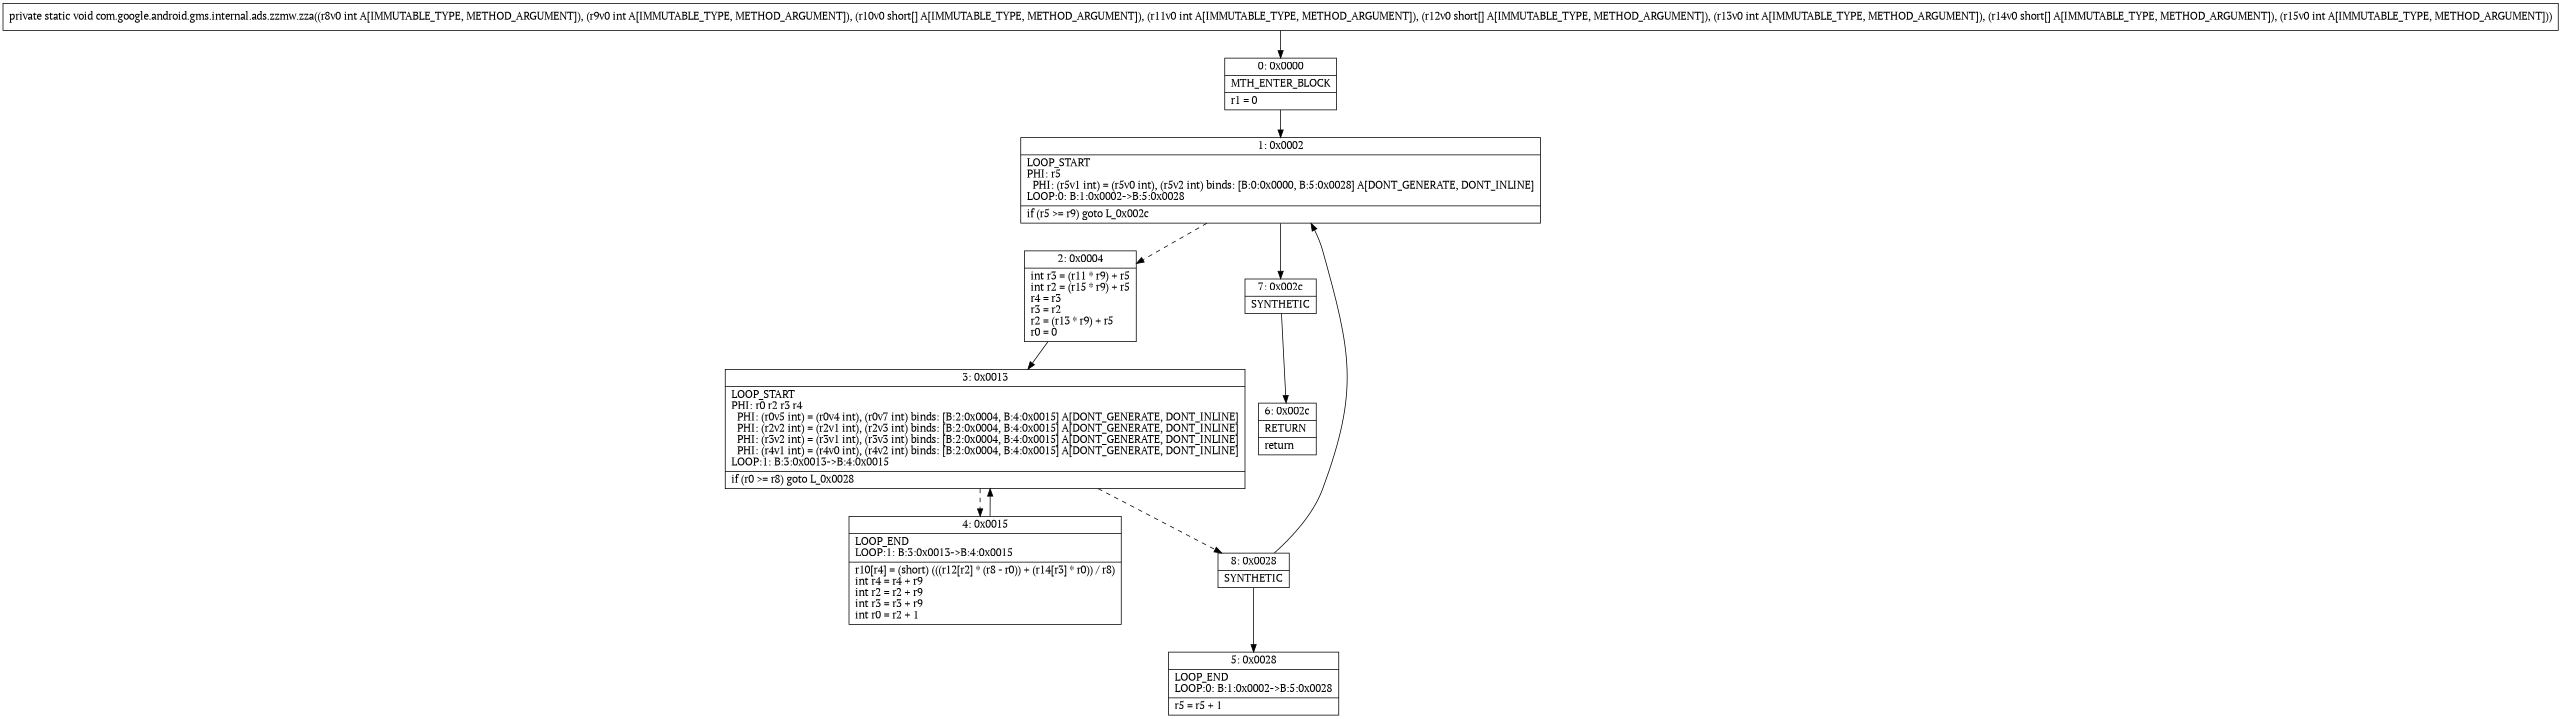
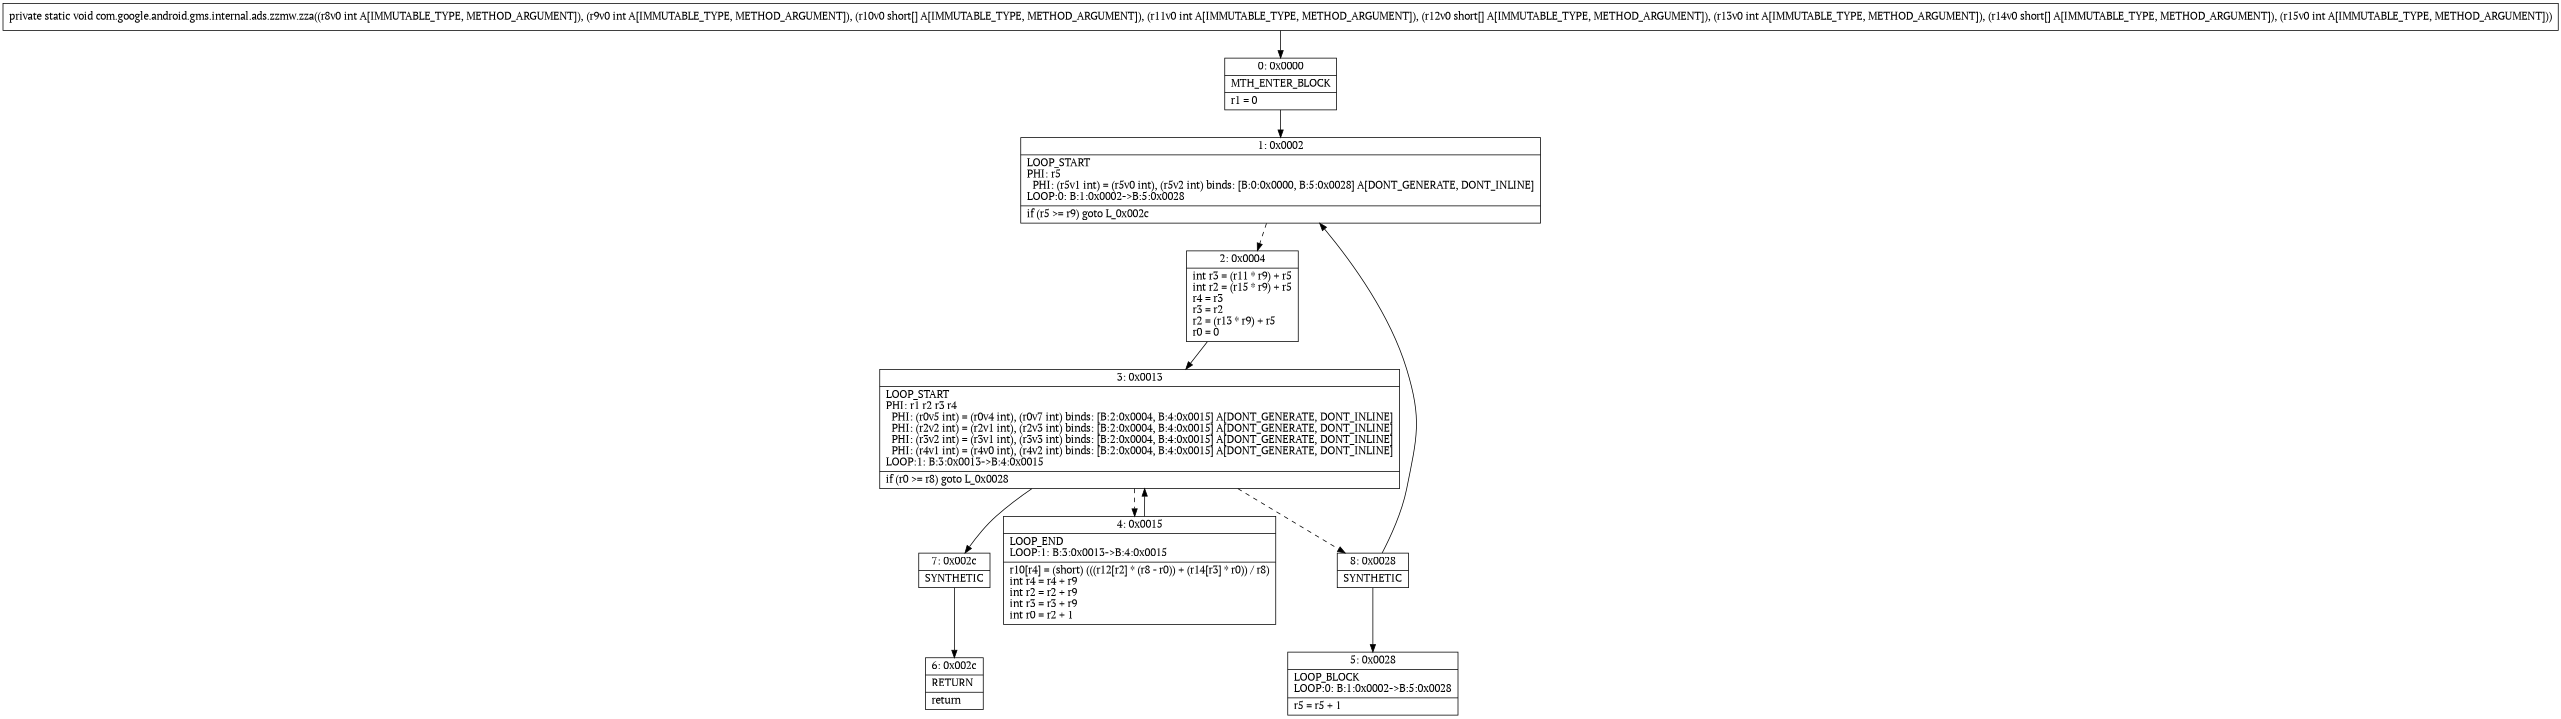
edge "1: 0x0002" -> "7: 0x002c": now "3: 0x0013" -> "7: 0x002c"
node "3: 0x0013": text "PHI: r0 r2 r3 r4" -> "PHI: r1 r2 r3 r4"
node "5: 0x0028": text "LOOP_END" -> "LOOP_BLOCK"
